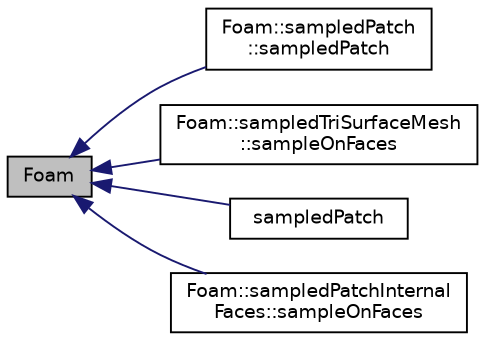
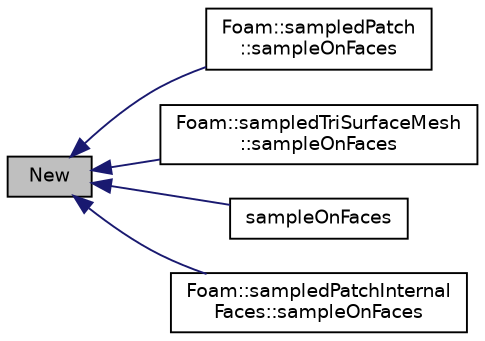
node "Foam::sampledPatch ::sampledPatch": label "Foam::sampledPatch ::sampledPatch" -> "Foam::sampledPatch ::sampleOnFaces"
node "Foam": label "Foam" -> "New"
node "sampledPatch": label "sampledPatch" -> "sampleOnFaces"
